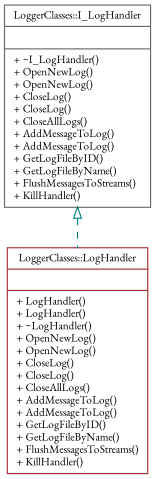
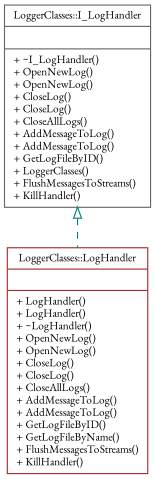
node "LoggerClasses::I_LogHandler": text "+ GetLogFileByName()" -> "+ LoggerClasses()"
